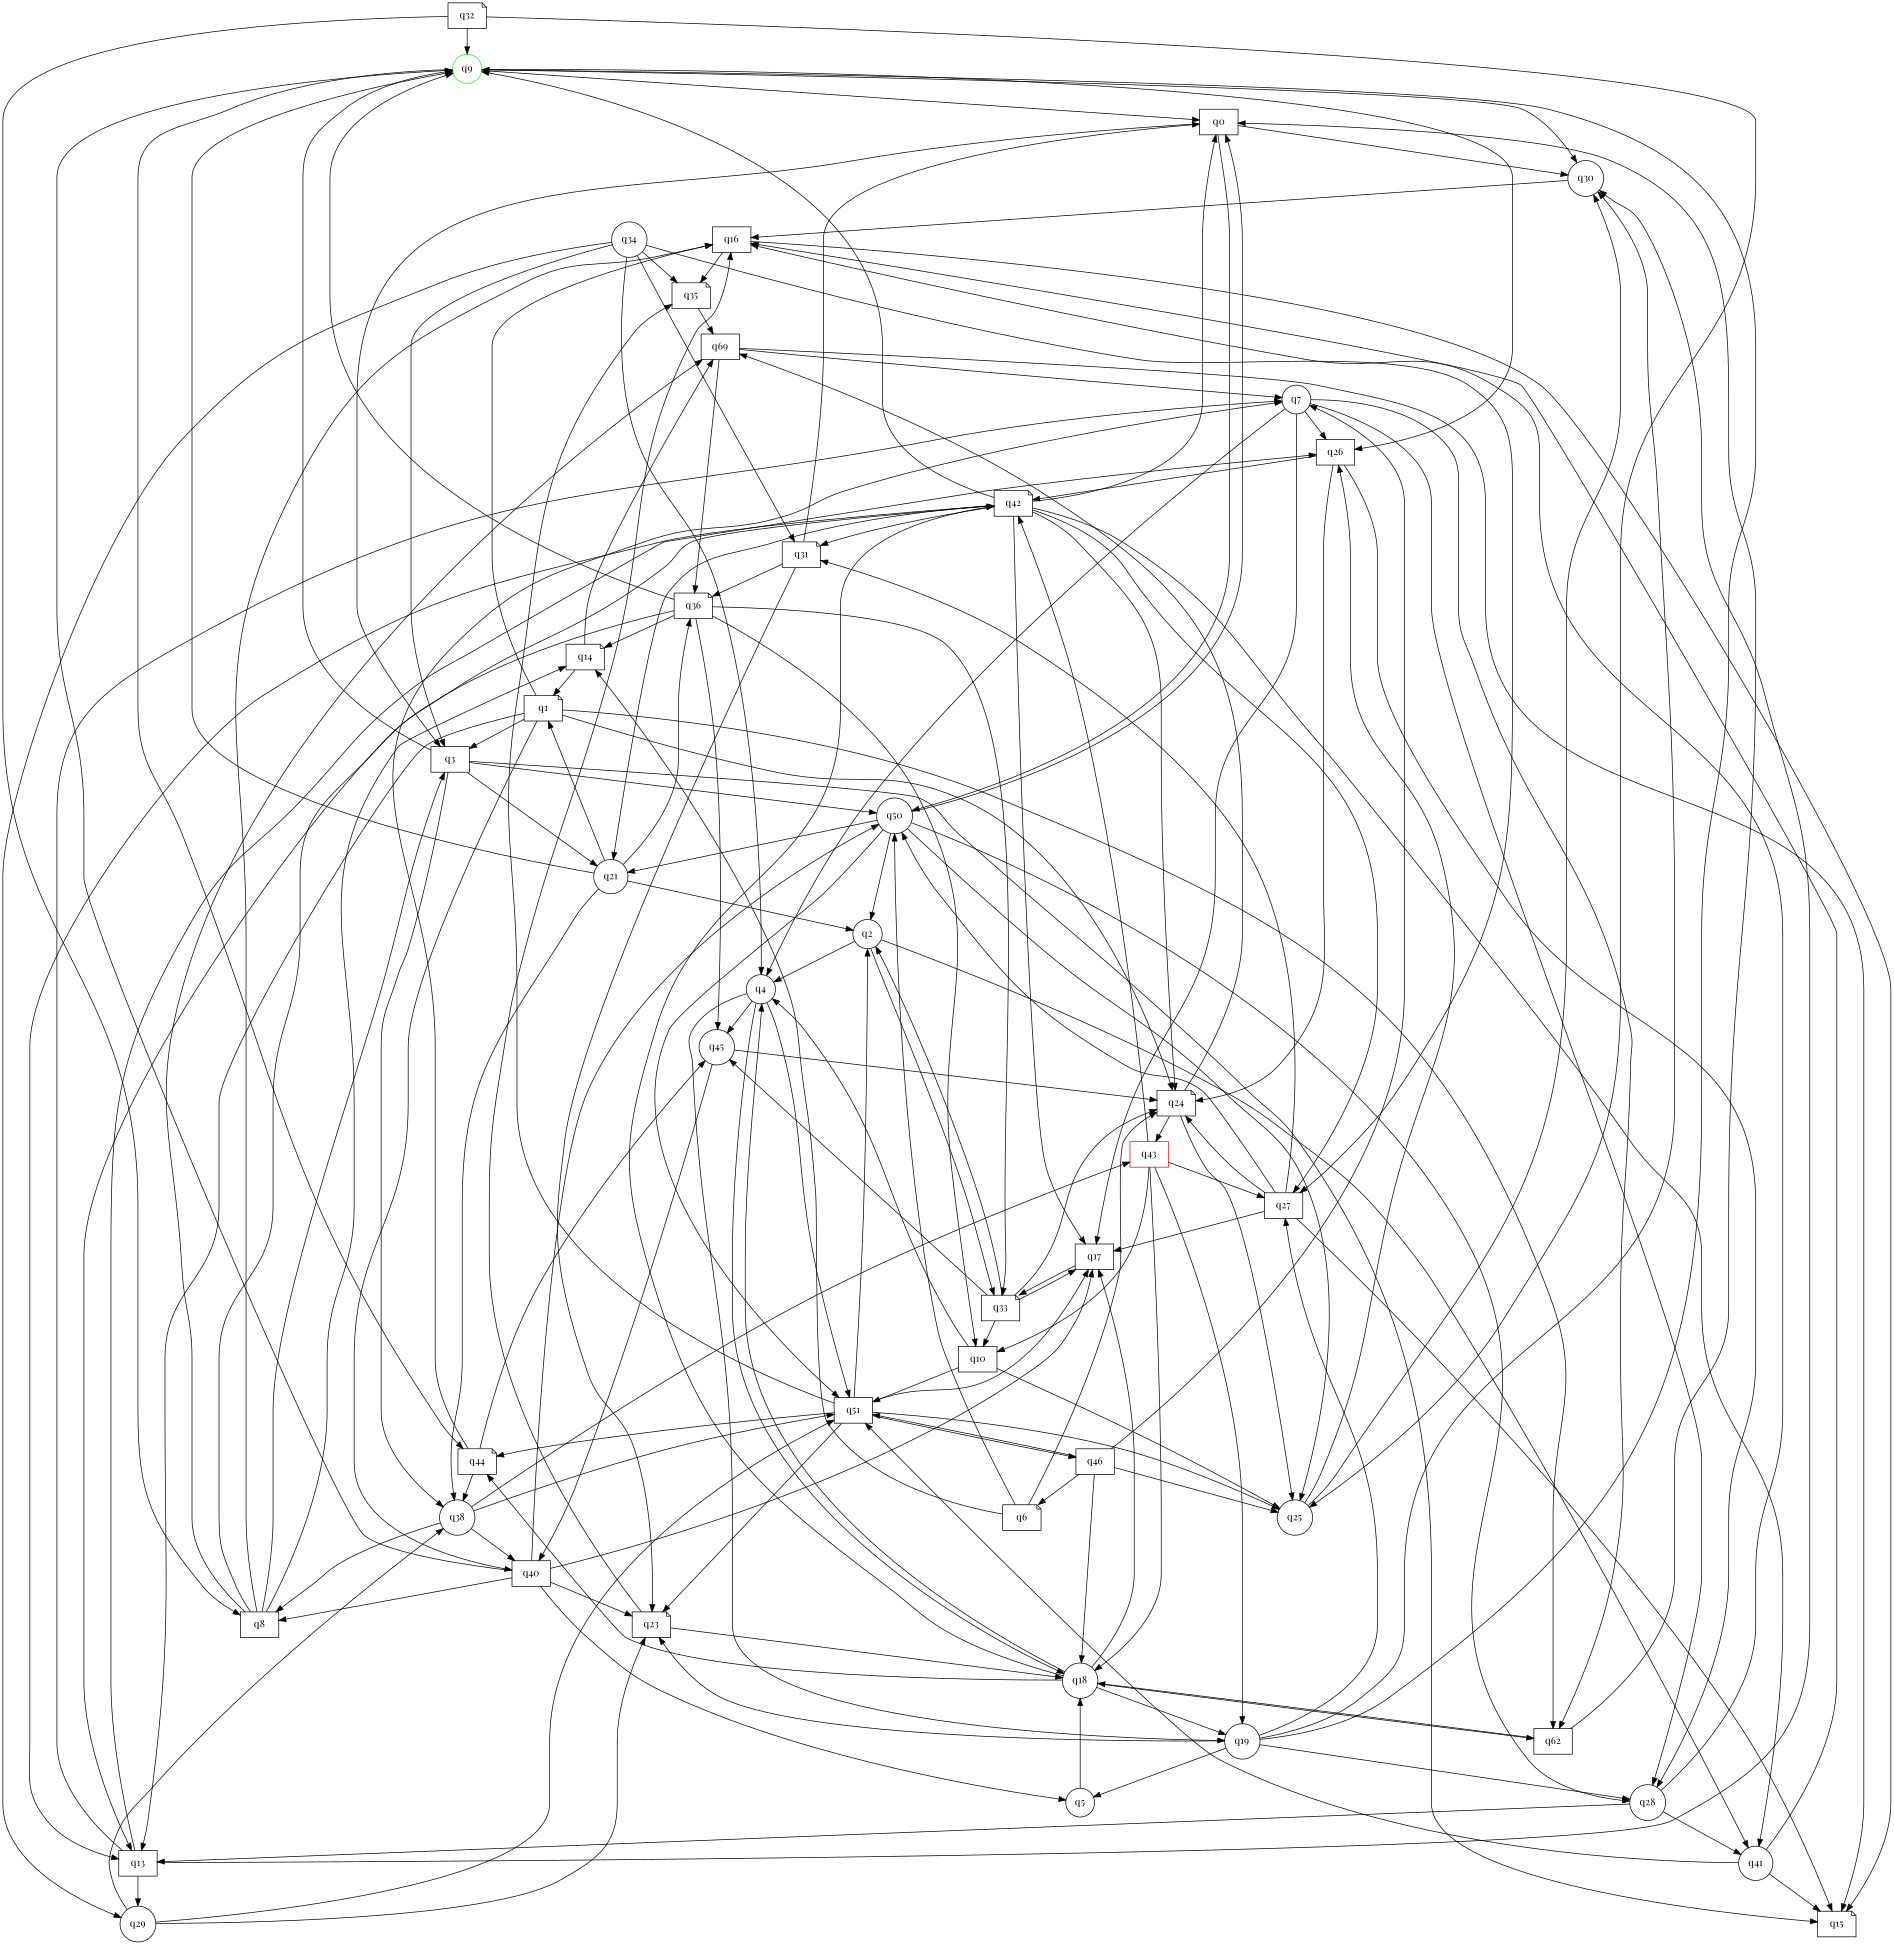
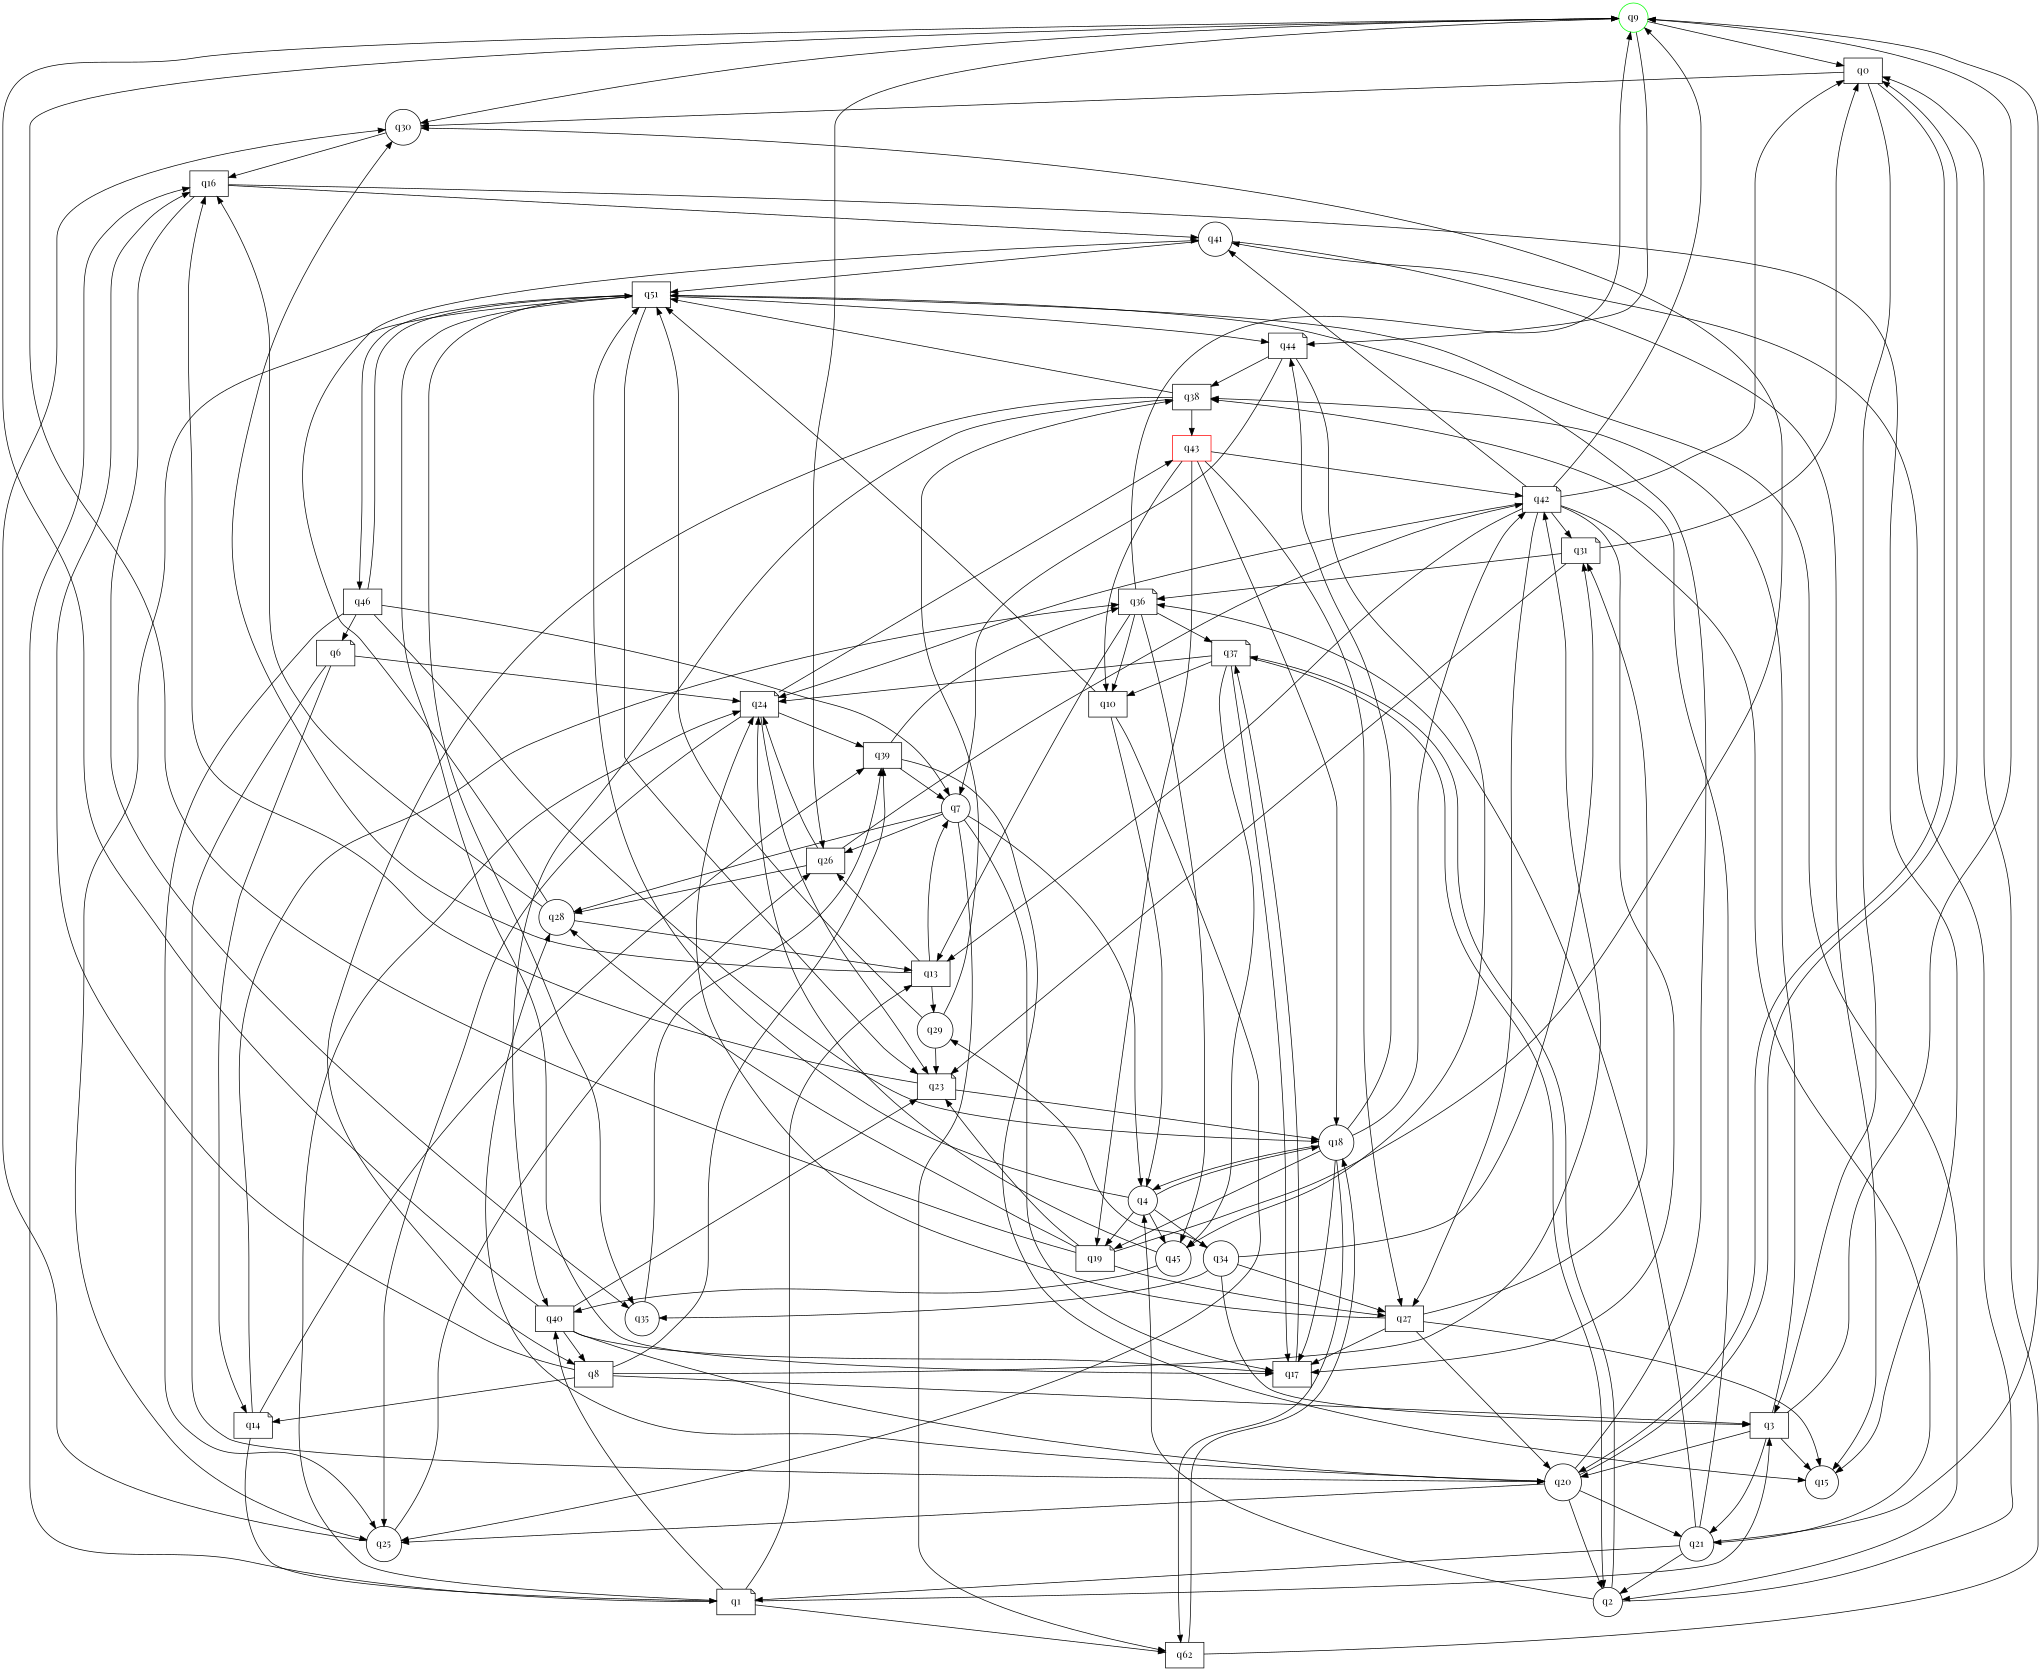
node "q32": removed
node "q35": shape note -> circle
node "q69": label "q69" -> "q39"
edge "q34" -> "q4": reversed
edge "q36" -> "q14": reversed
edge "q41" -> "q16": reversed
node "q50": label "q50" -> "q20"
edge "q24" -> "q23": added
node "q33": label "q33" -> "q37"
node "q38": shape circle -> box
node "q19": shape circle -> note
node "q5": removed
node "q15": shape note -> circle
